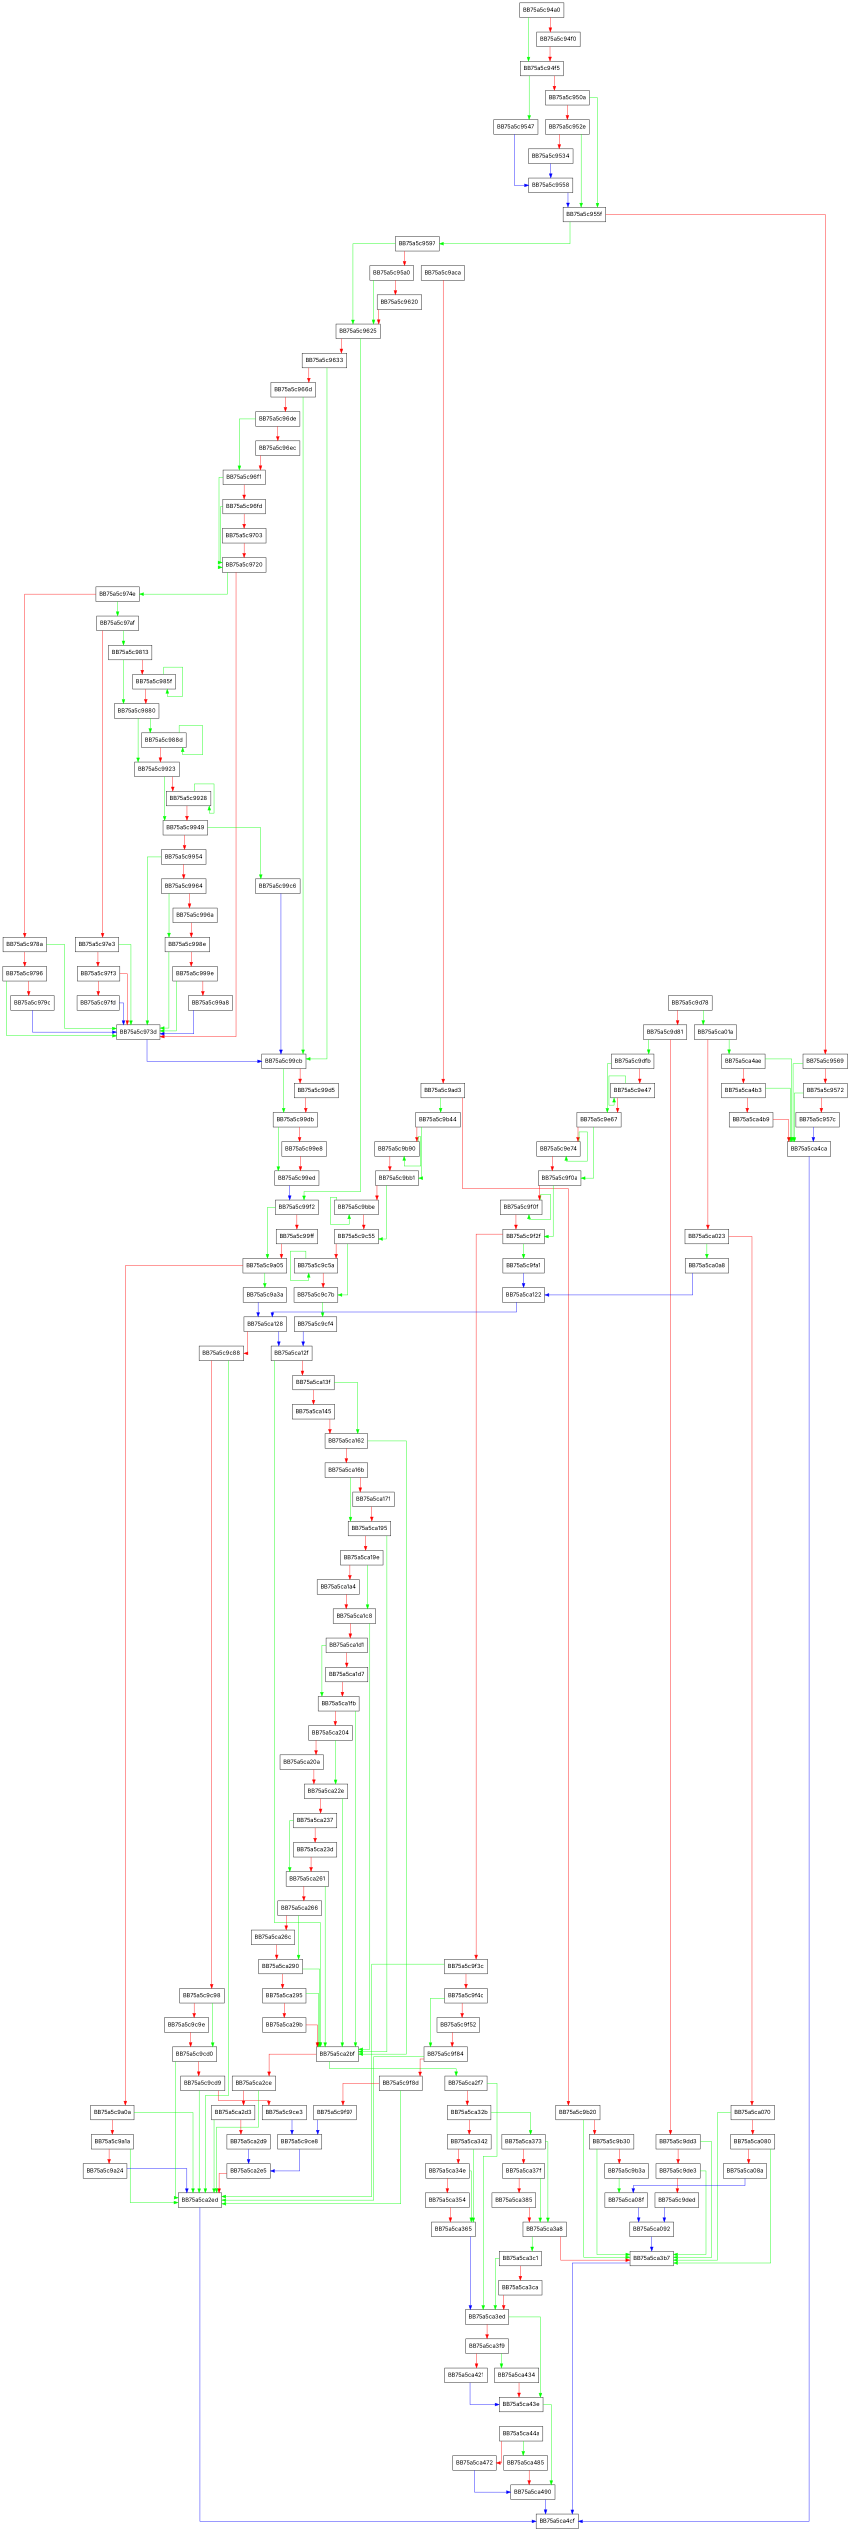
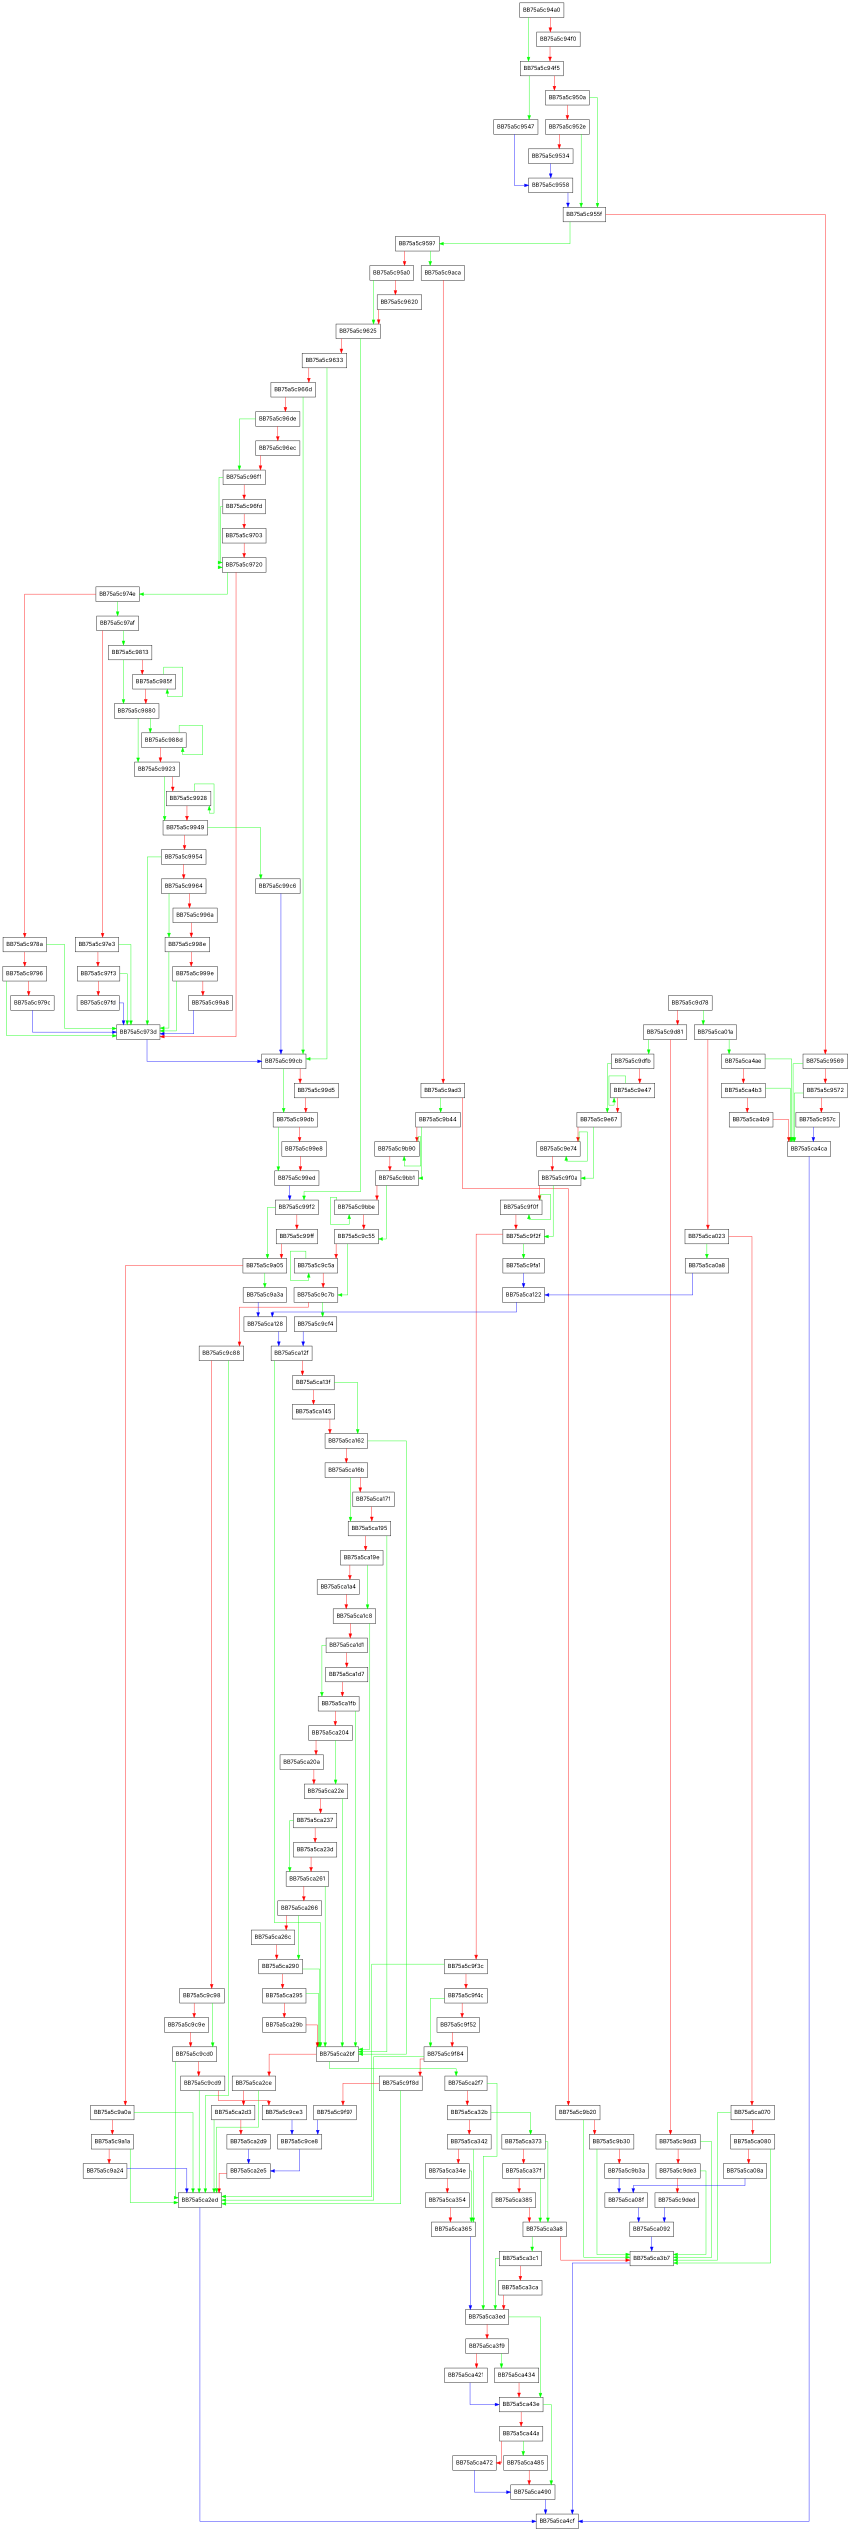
edge "BB75a5c9597" -> "BB75a5c9625": now "BB75a5c9597" -> "BB75a5c9aca"
edge "BB75a5c97f3" -> "BB75a5c973d": color red -> green
edge "BB75a5ca128" -> "BB75a5c9c88": now "BB75a5c9c7b" -> "BB75a5c9c88"
edge "BB75a5c9b3a" -> "BB75a5ca08f": color green -> blue
edge "BB75a5ca43e" -> "BB75a5ca44a": added
